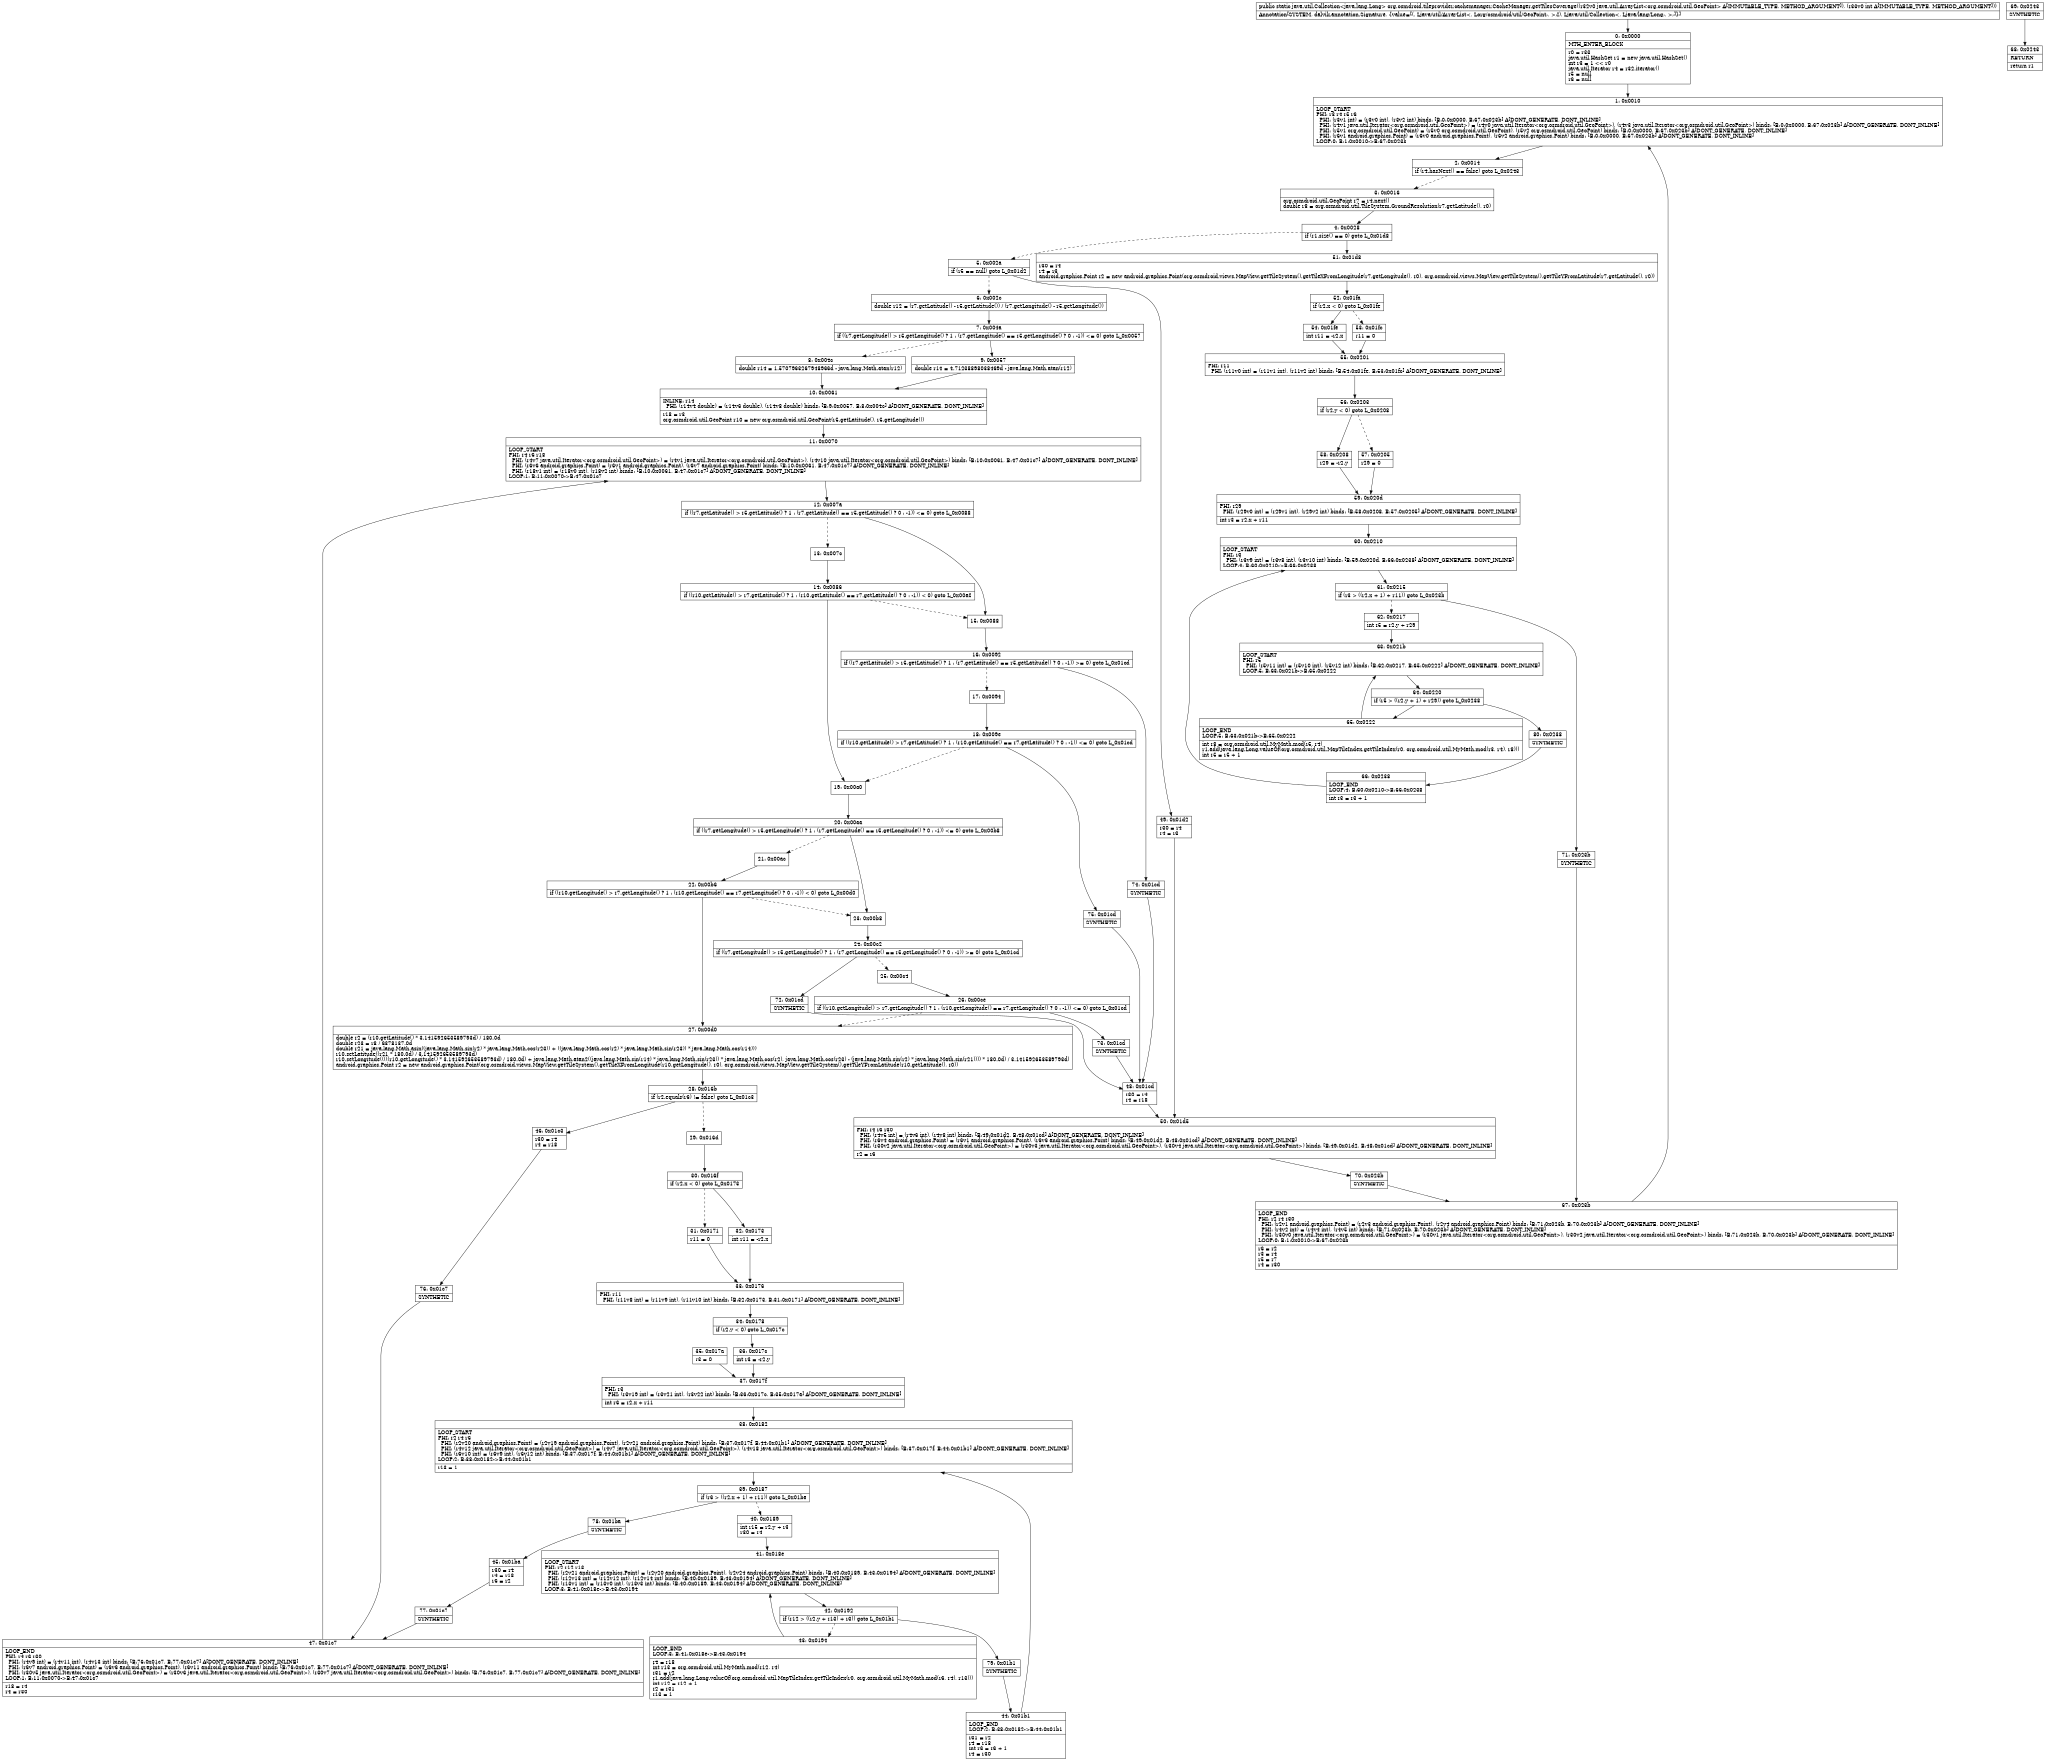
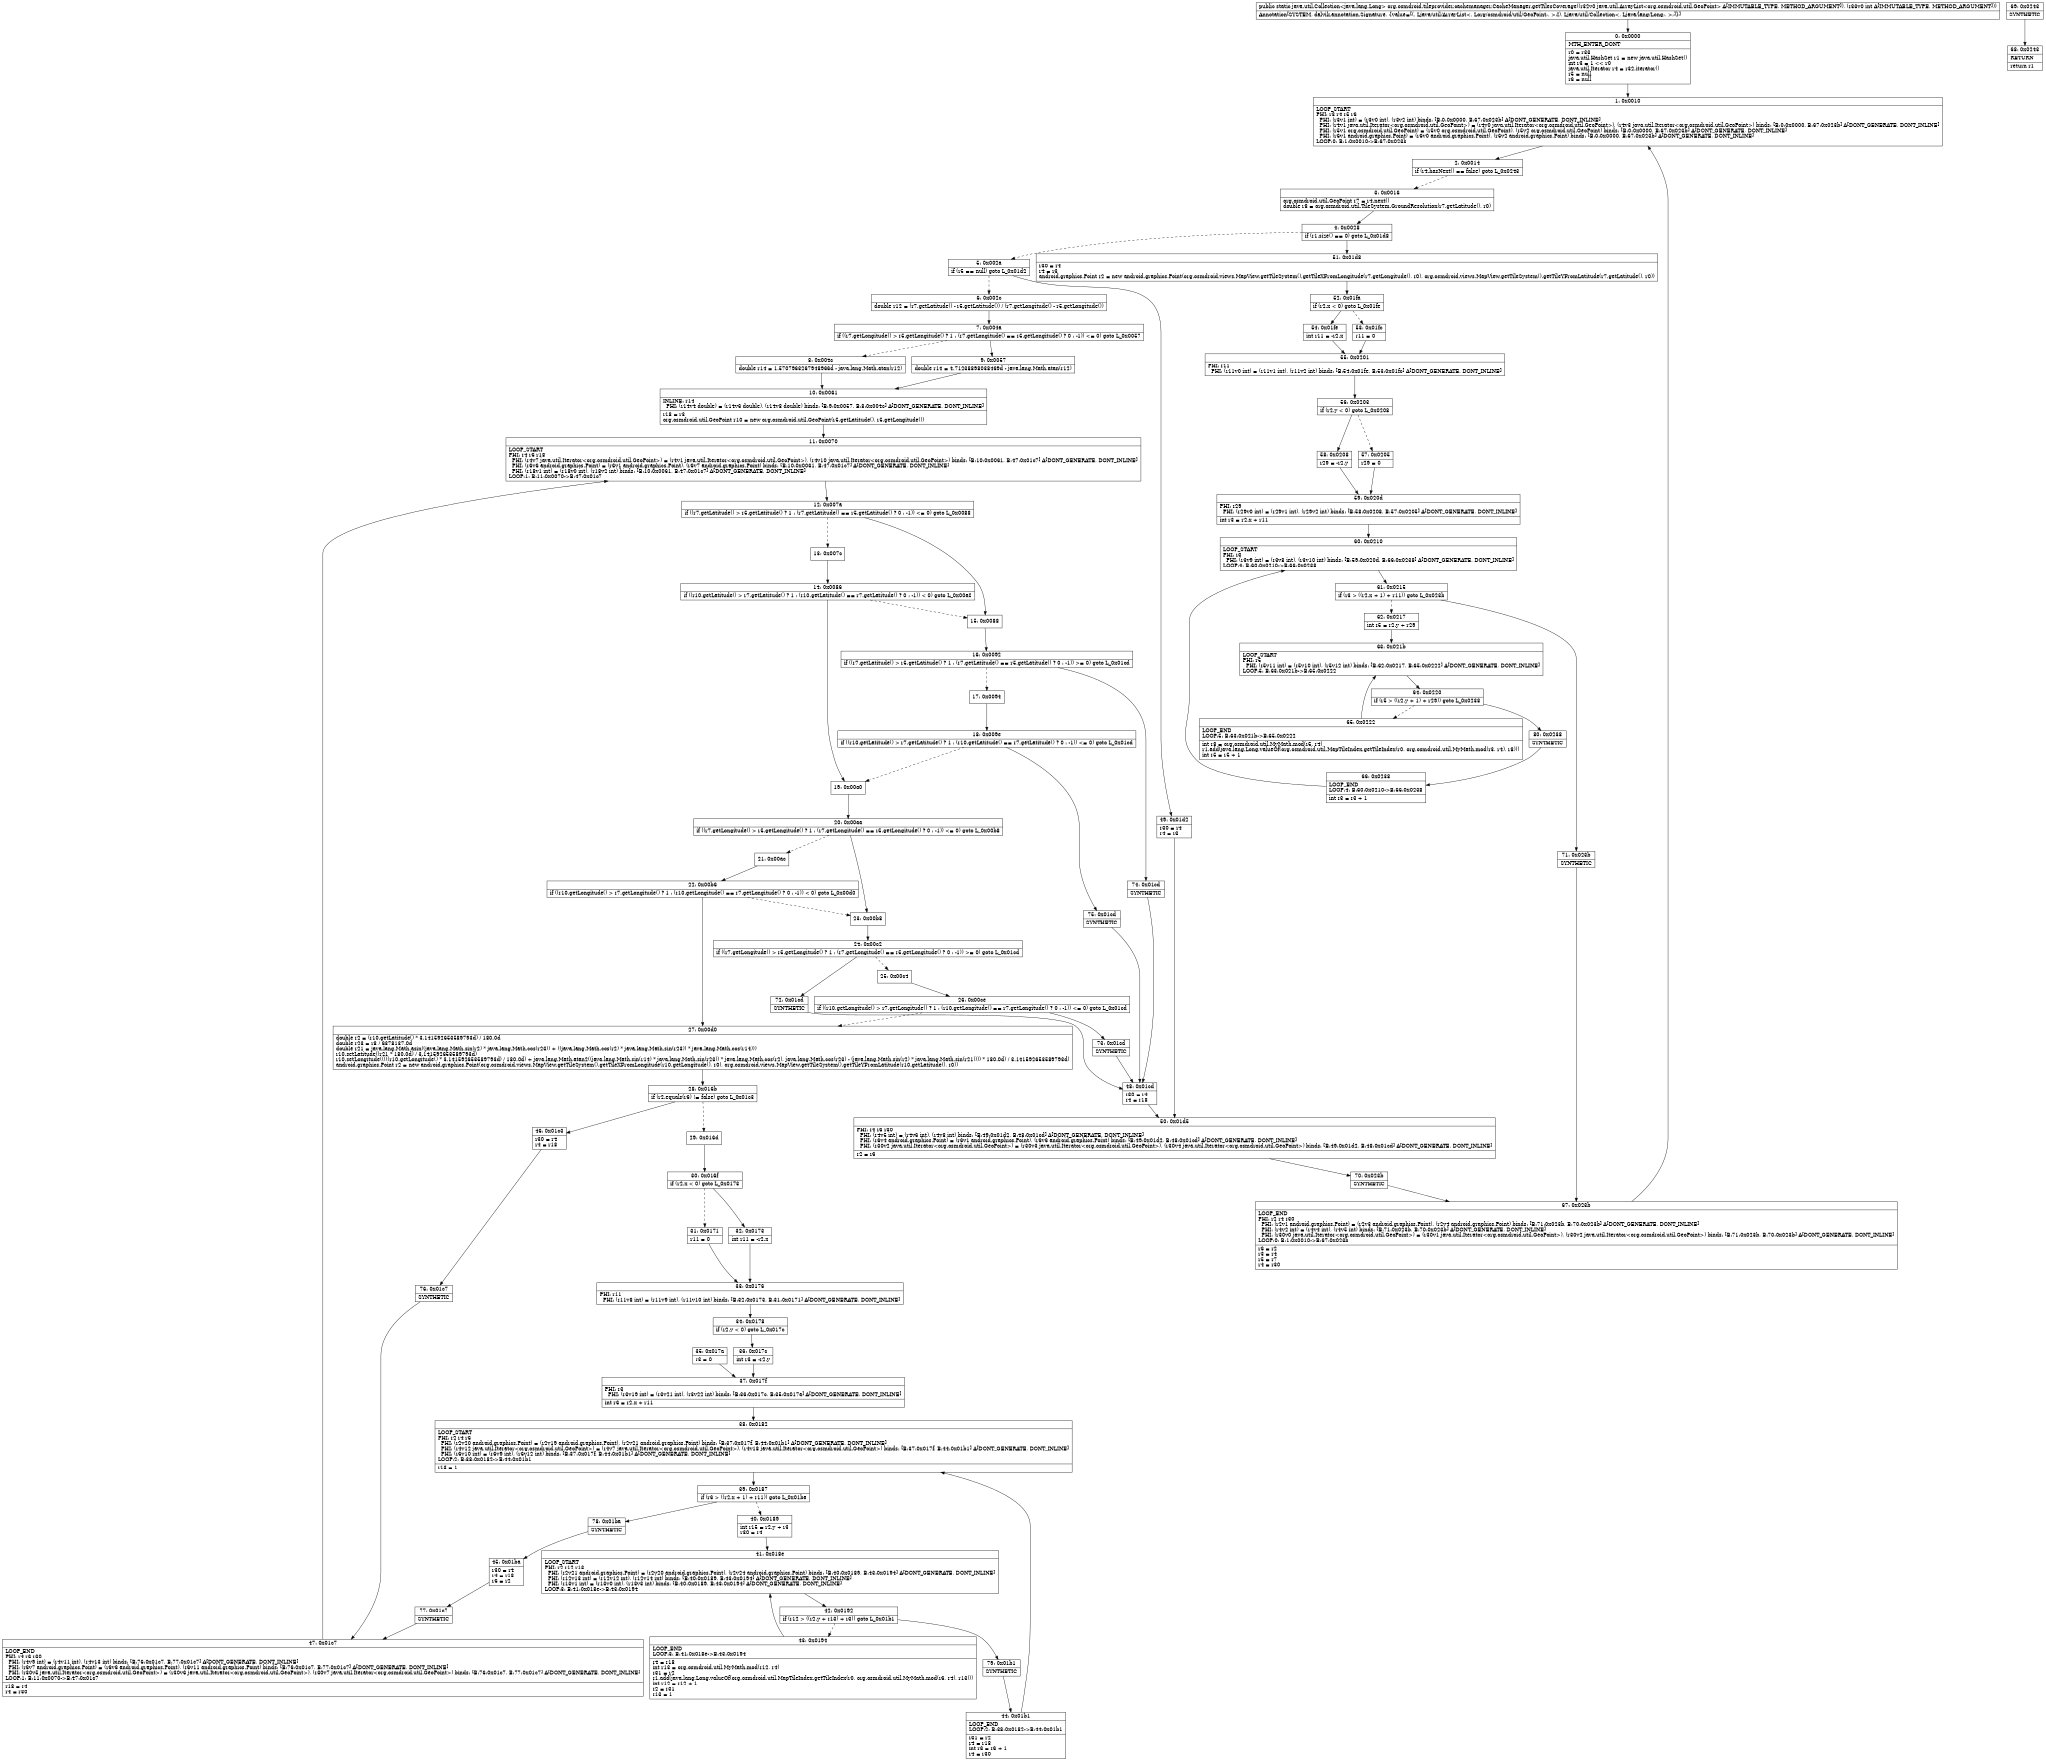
node "0: 0x0000": text "MTH_ENTER_BLOCK" -> "MTH_ENTER_DONT"
edge "64: 0x0220" -> "65: 0x0222": style solid -> dashed
